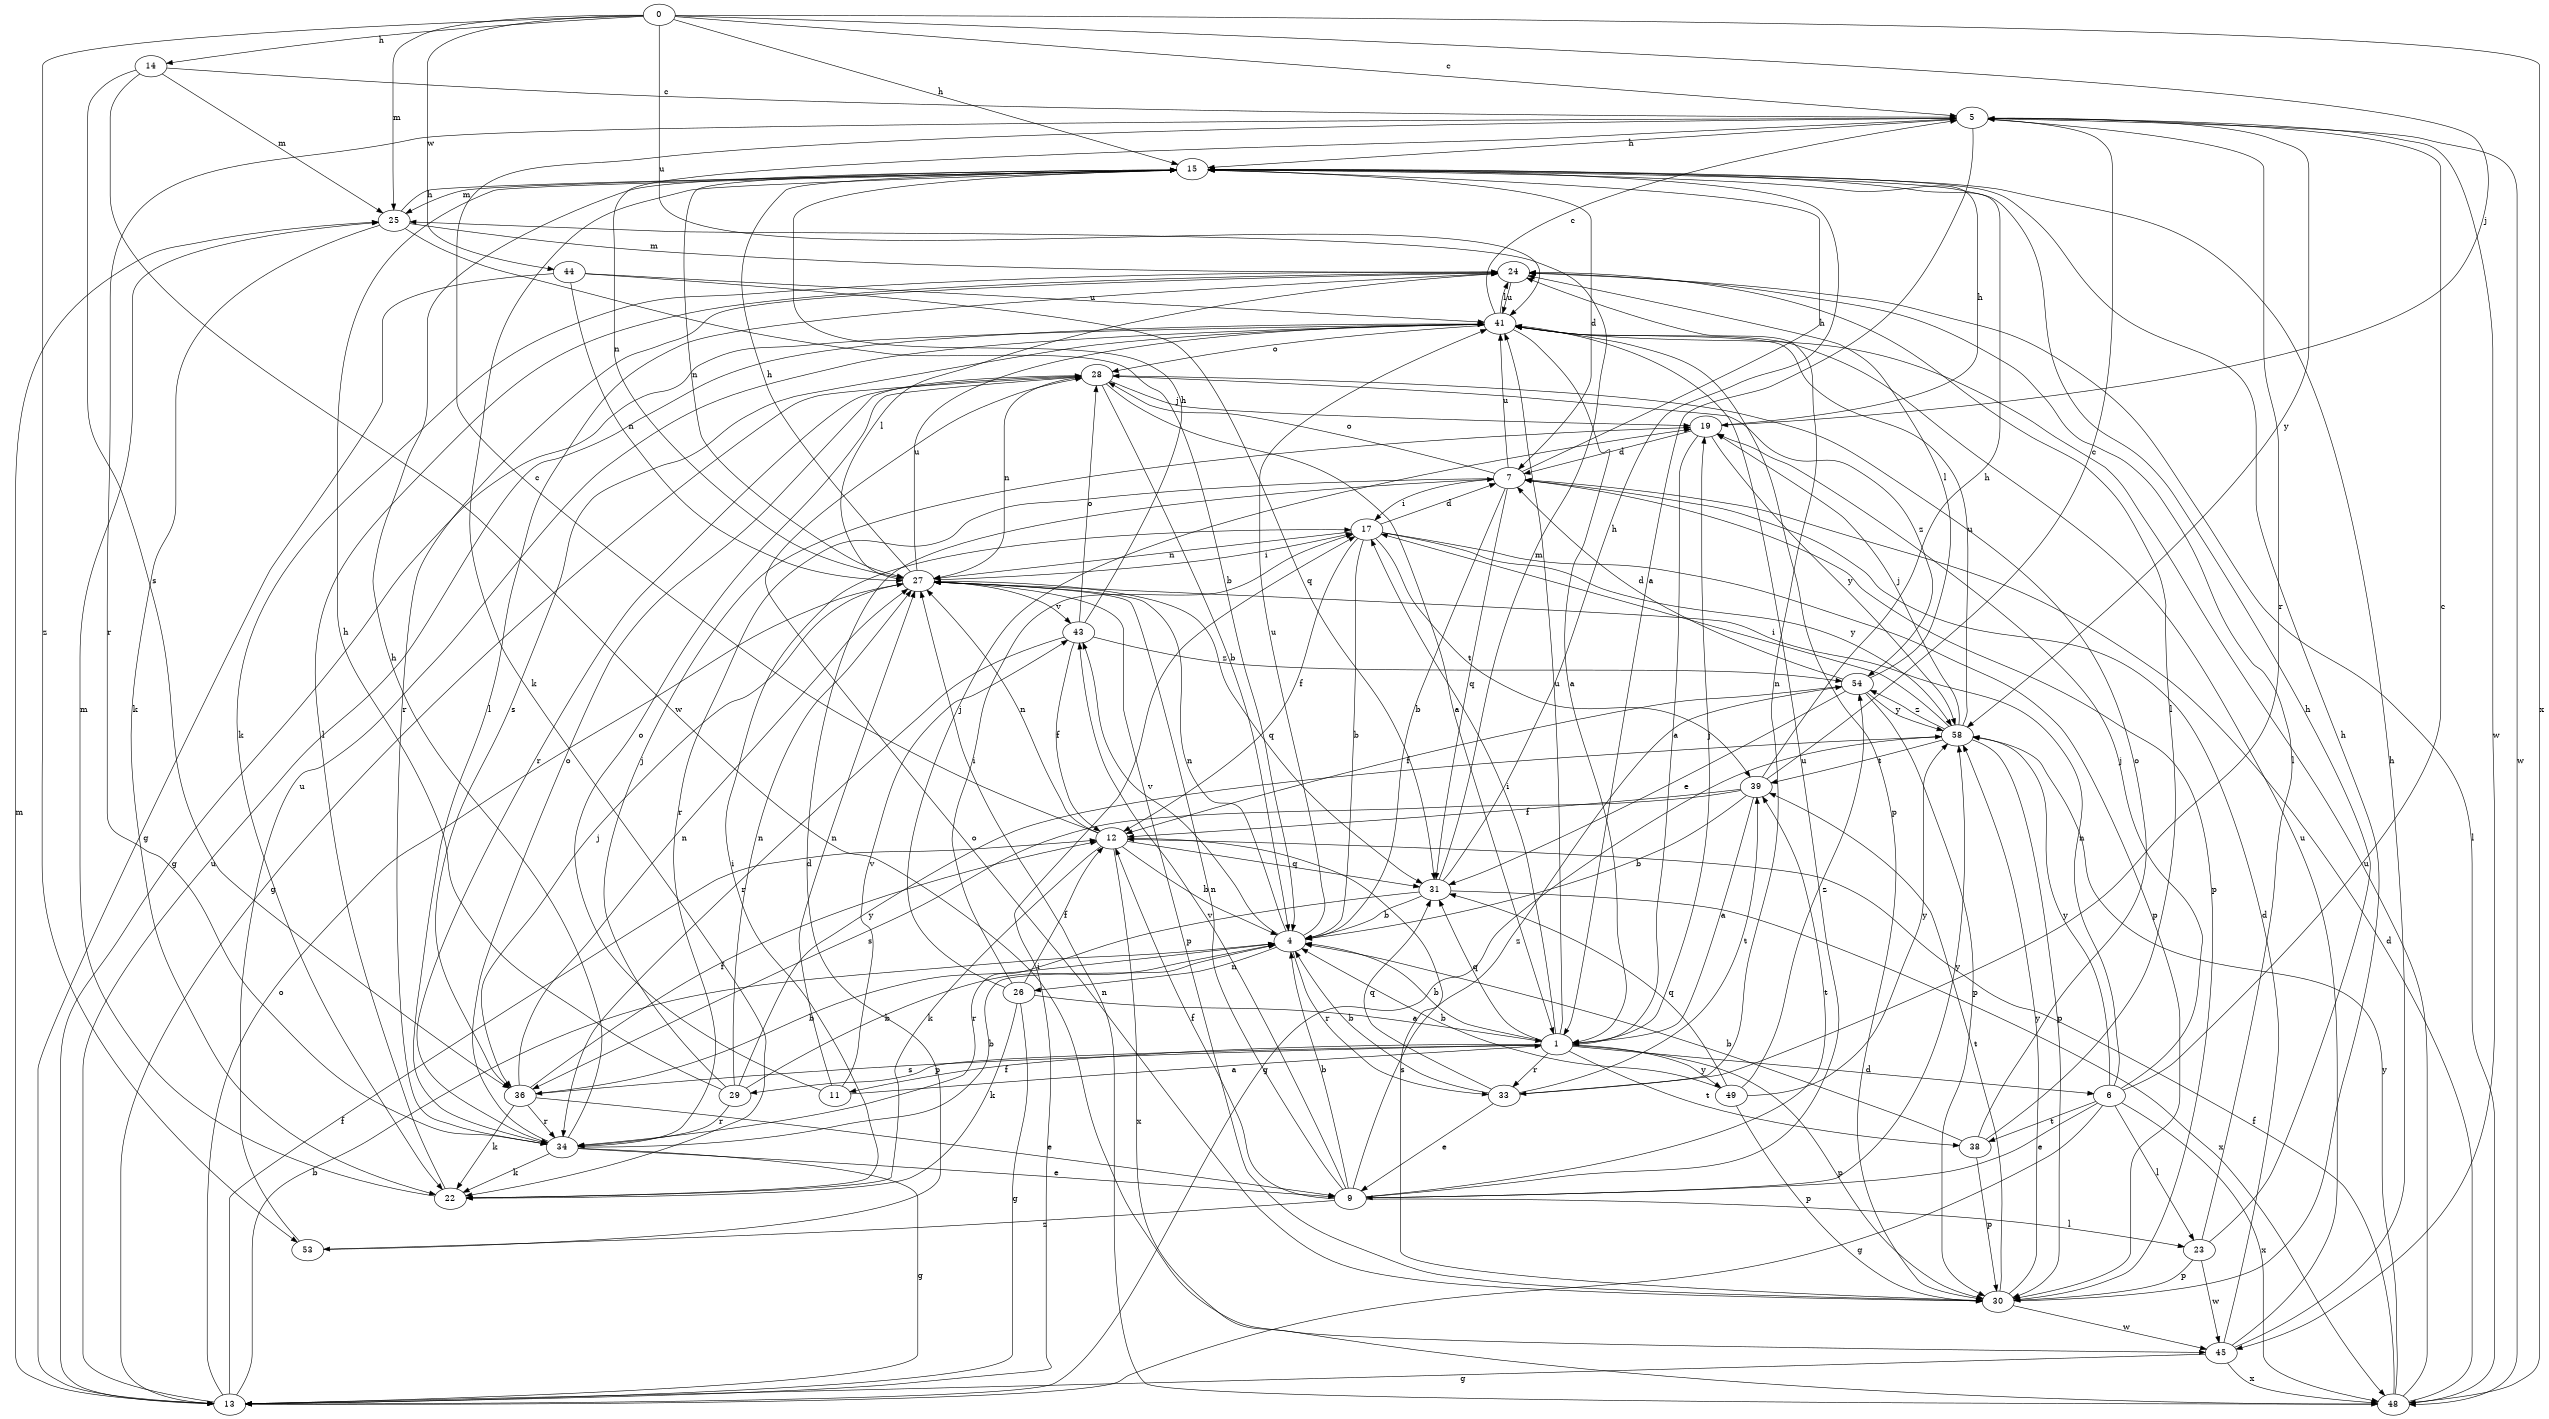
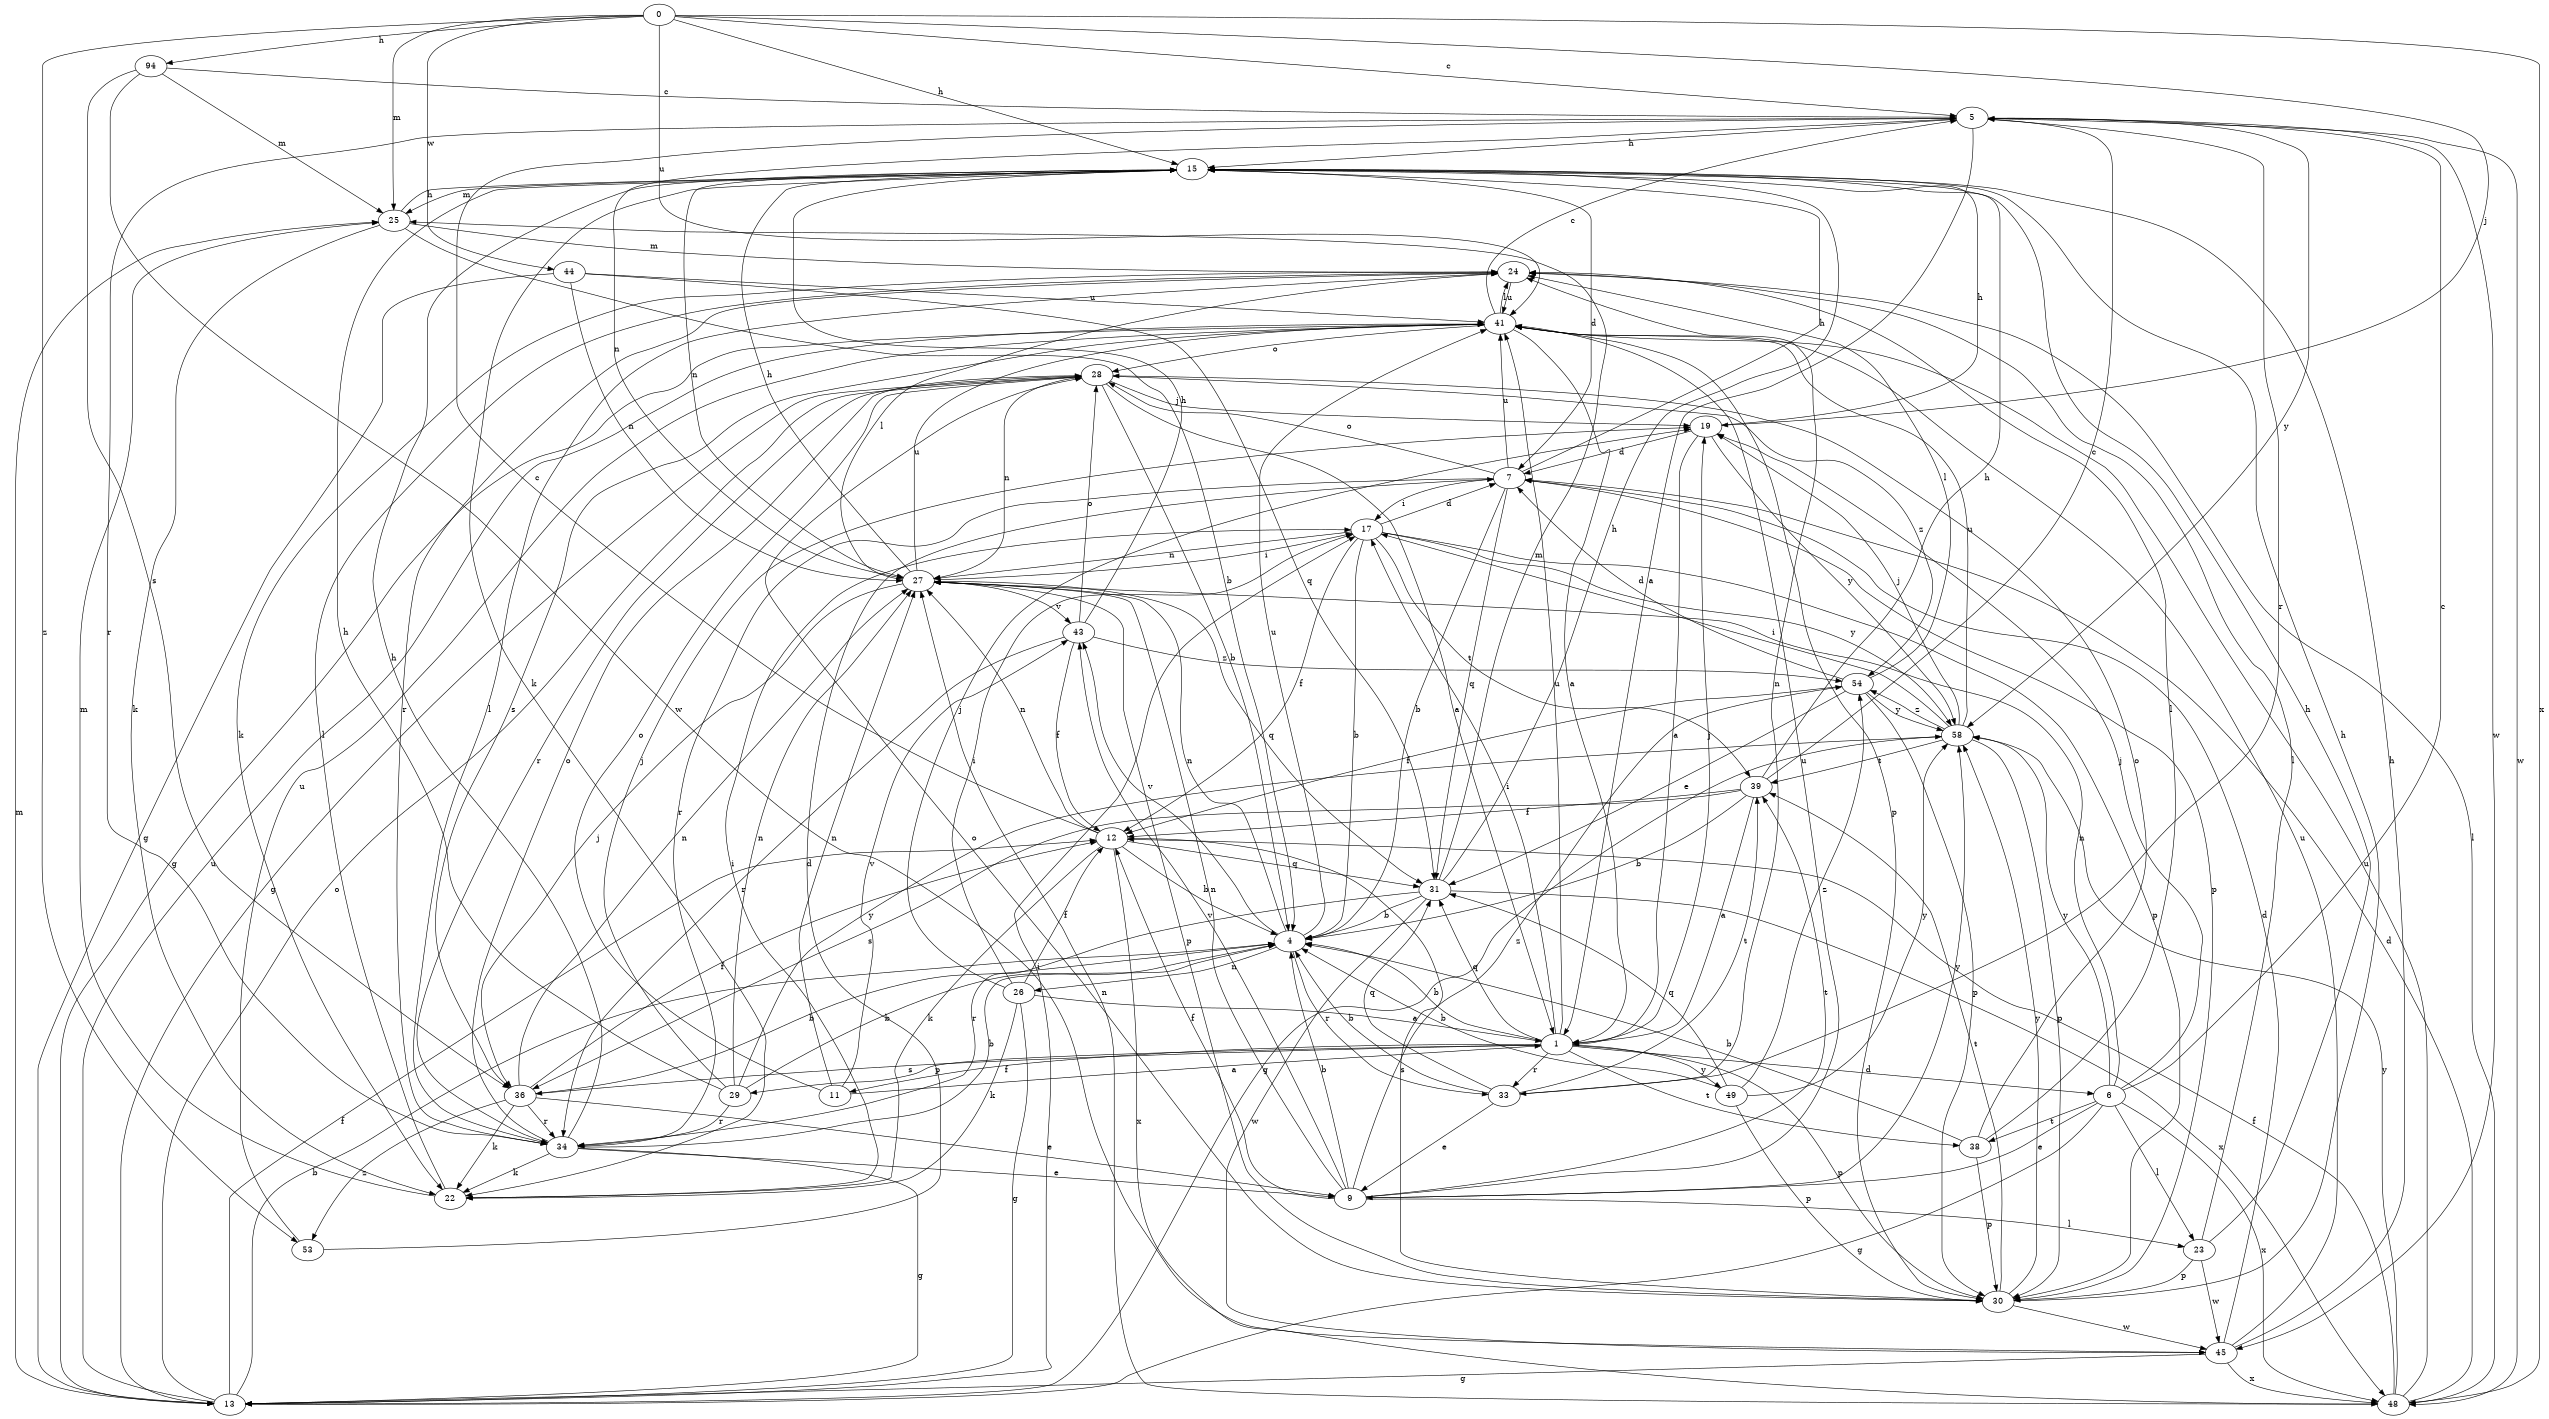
node "14": label "14" -> "94"
edge "13" -> "27": now "13" -> "28"
edge "9" -> "53": now "36" -> "53"
edge "31" -> "45": added, label "w"
